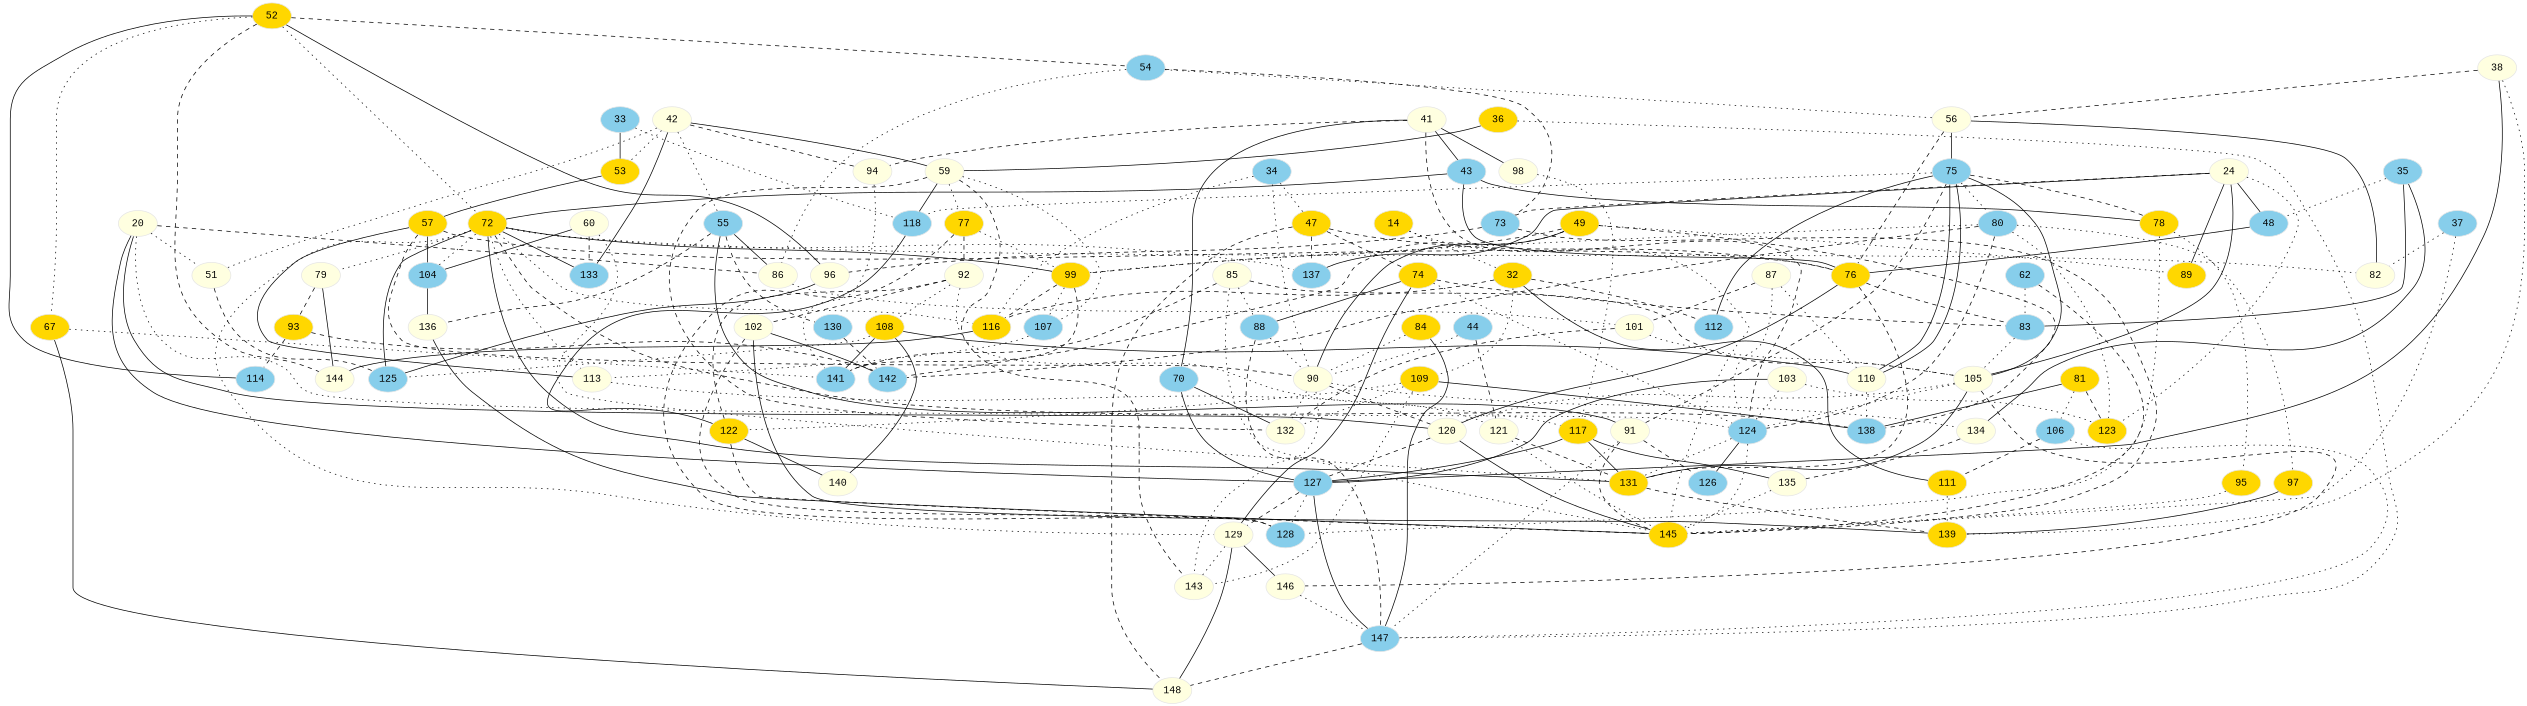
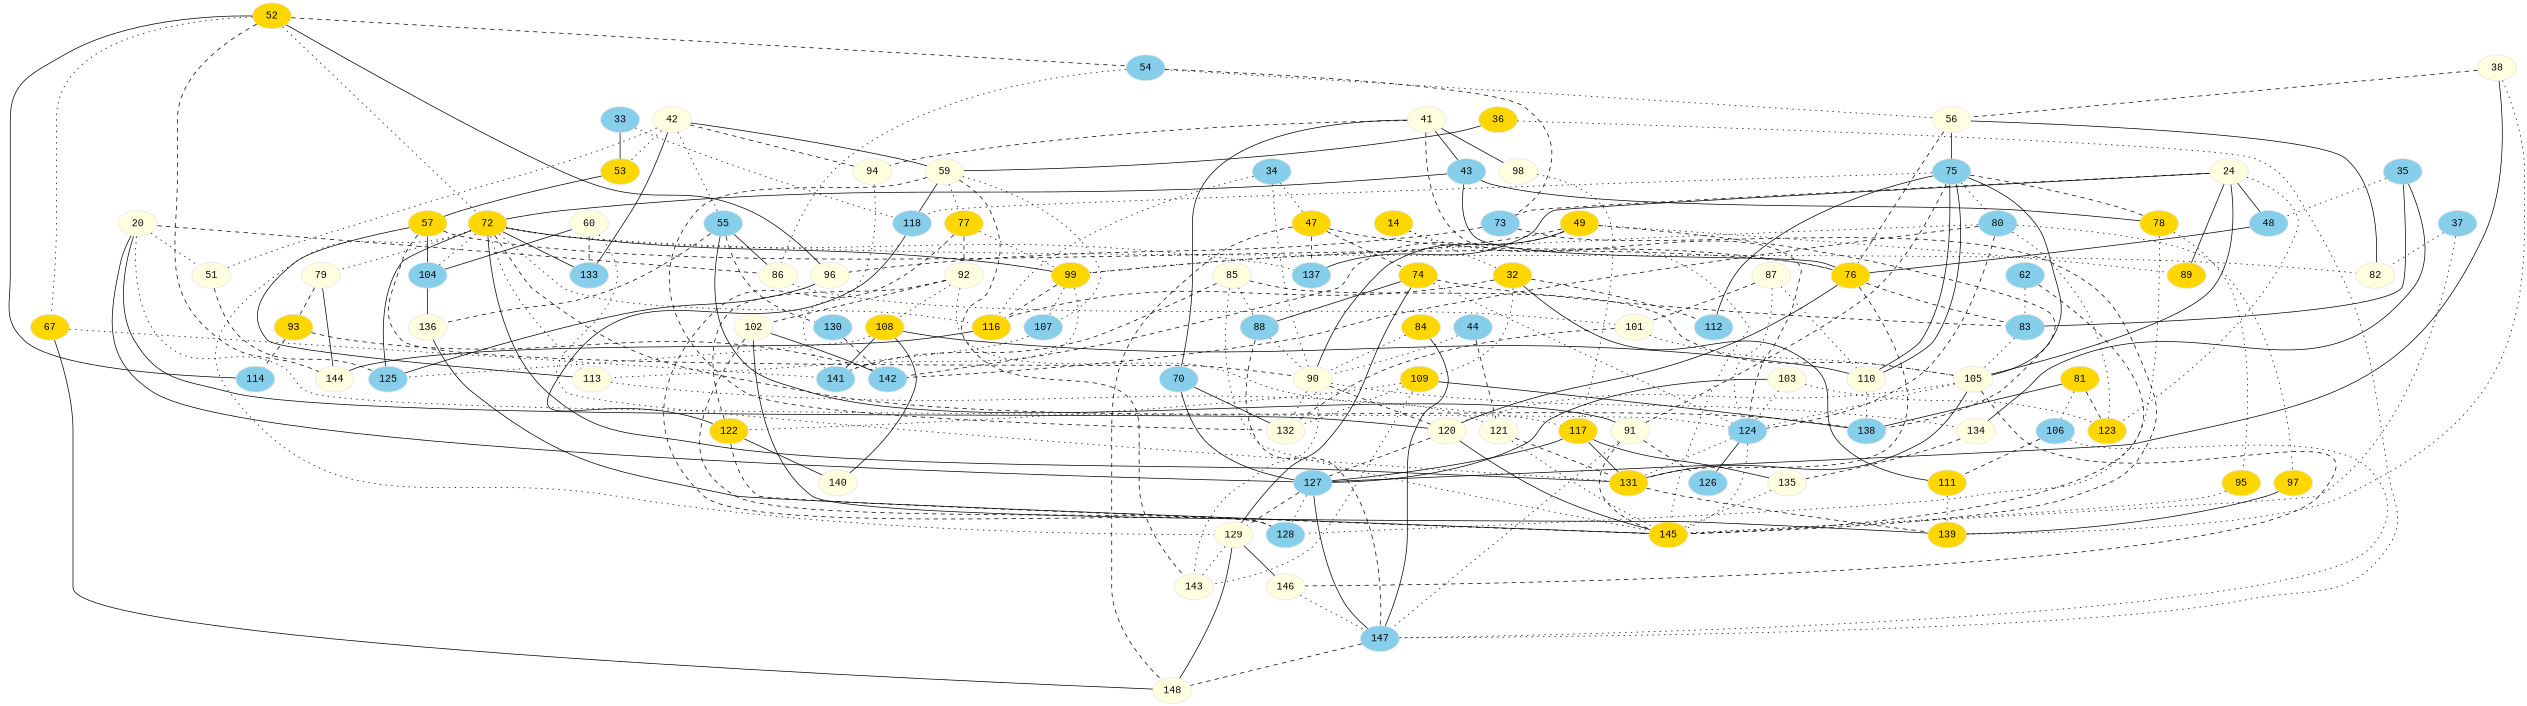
edge "99" -- "141": style dashed -> dotted
